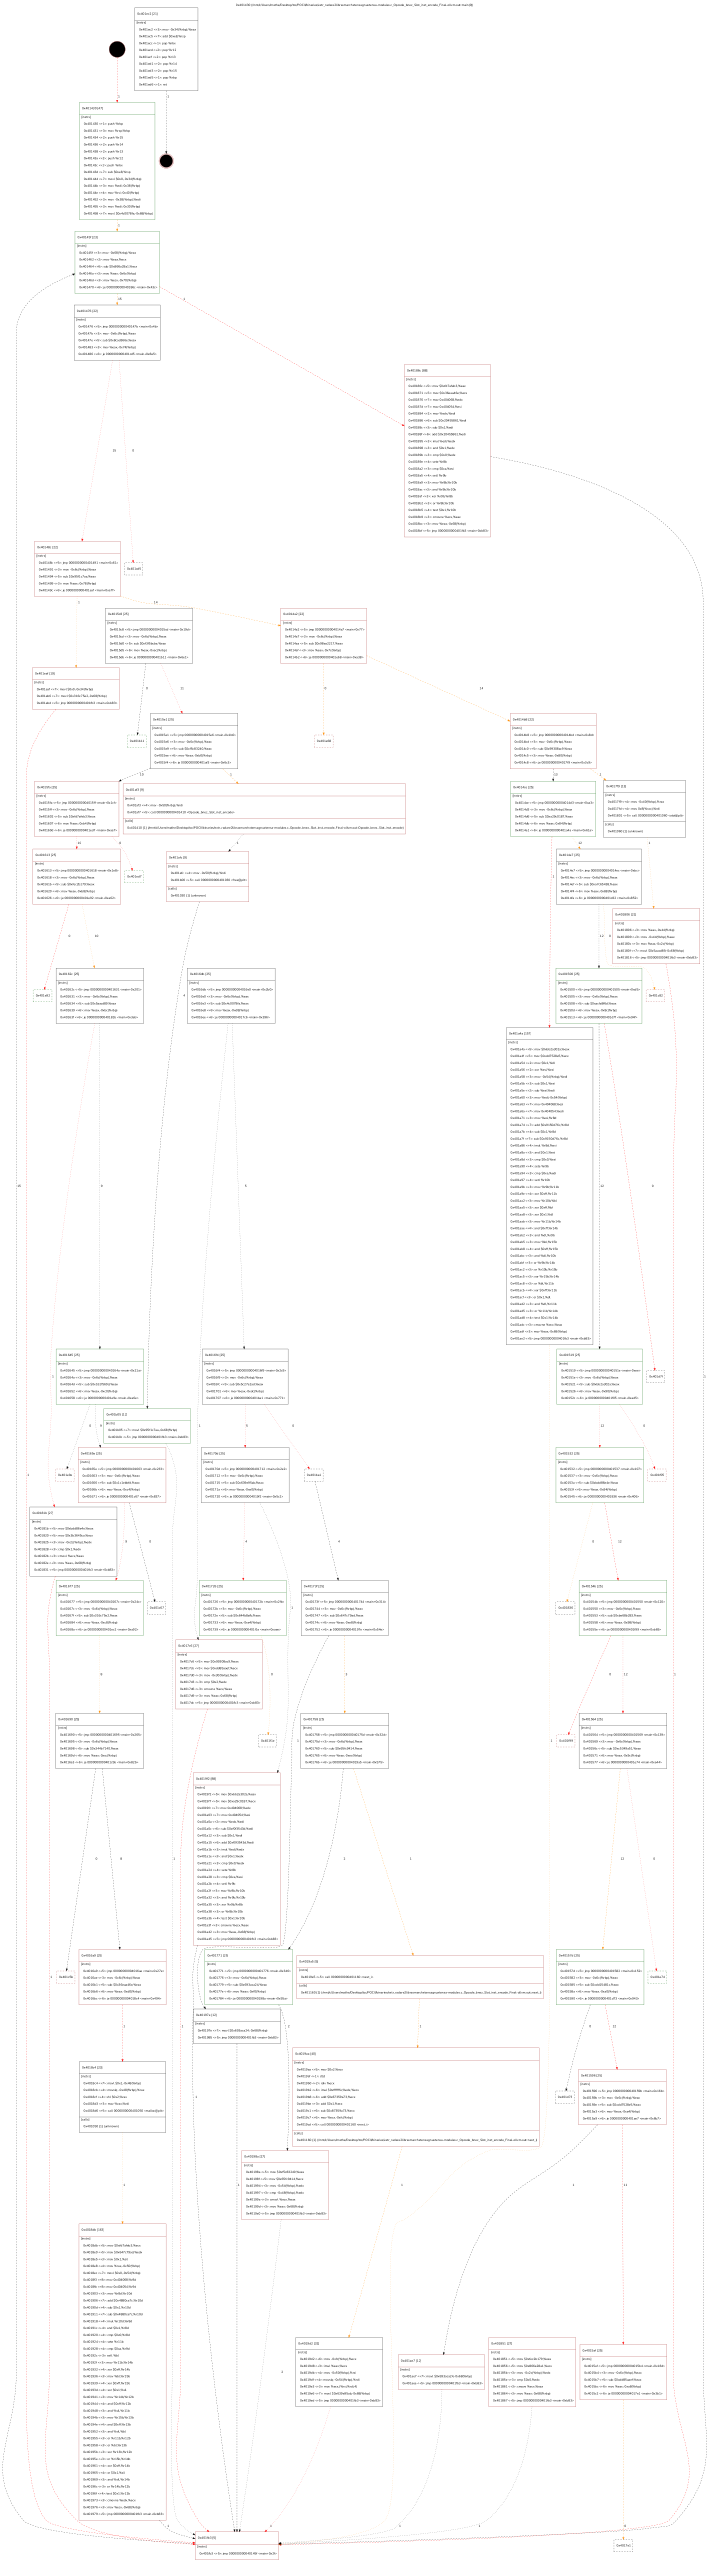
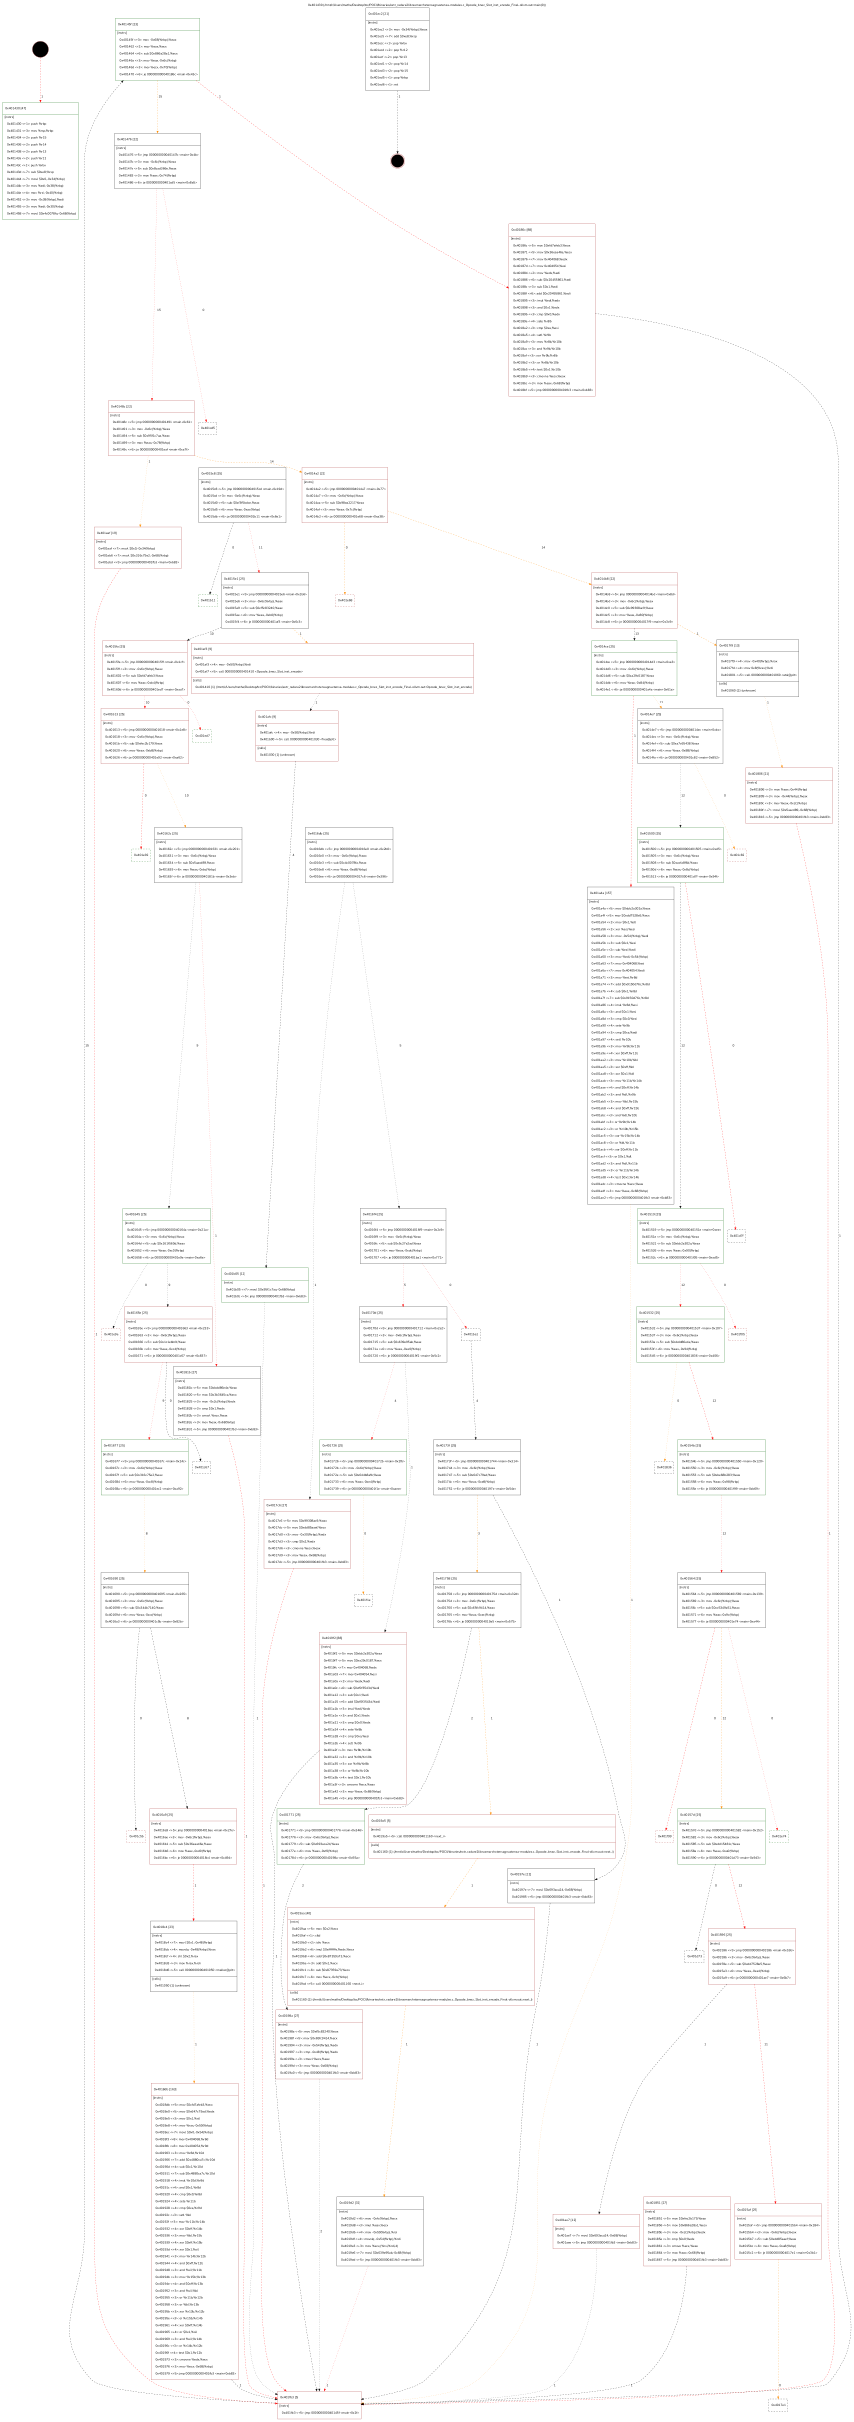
edge "0x401430 [47]" -> "0x40145f [23]": removed, label "1"
edge "0x40154b [25]" -> "0x401f99": now "0x401564 [25]" -> "0x401f99"
edge "0x401851 [27]" -> "0x401fb3 [5]": style dotted -> dashed
